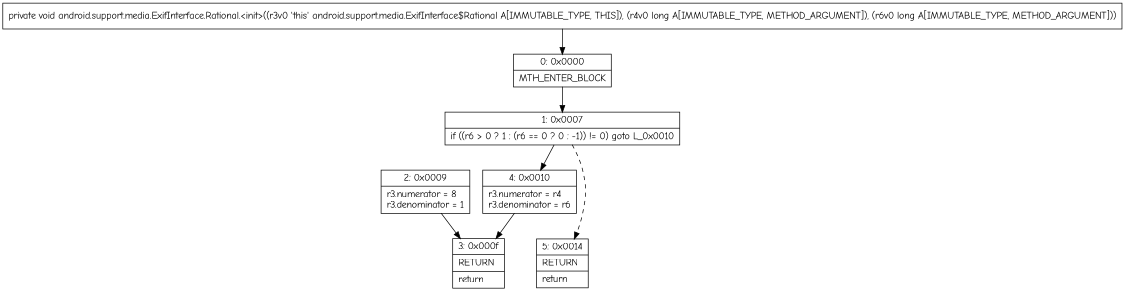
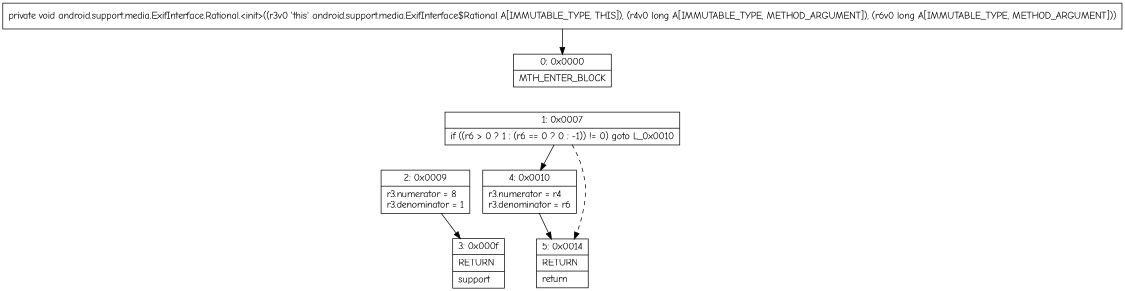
edge "0: 0x0000" -> "1: 0x0007": removed
edge "4: 0x0010" -> "3: 0x000f": now "4: 0x0010" -> "5: 0x0014"
node "3: 0x000f": text "return" -> "support"
